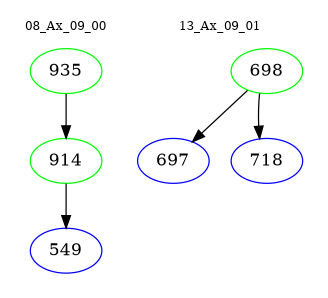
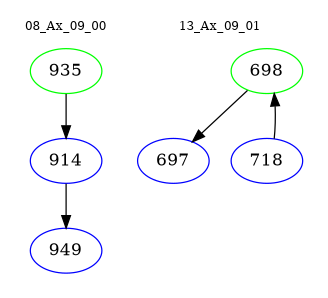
edge "698" -> "718": reversed
node "914": color green -> blue
node "549": label "549" -> "949"
